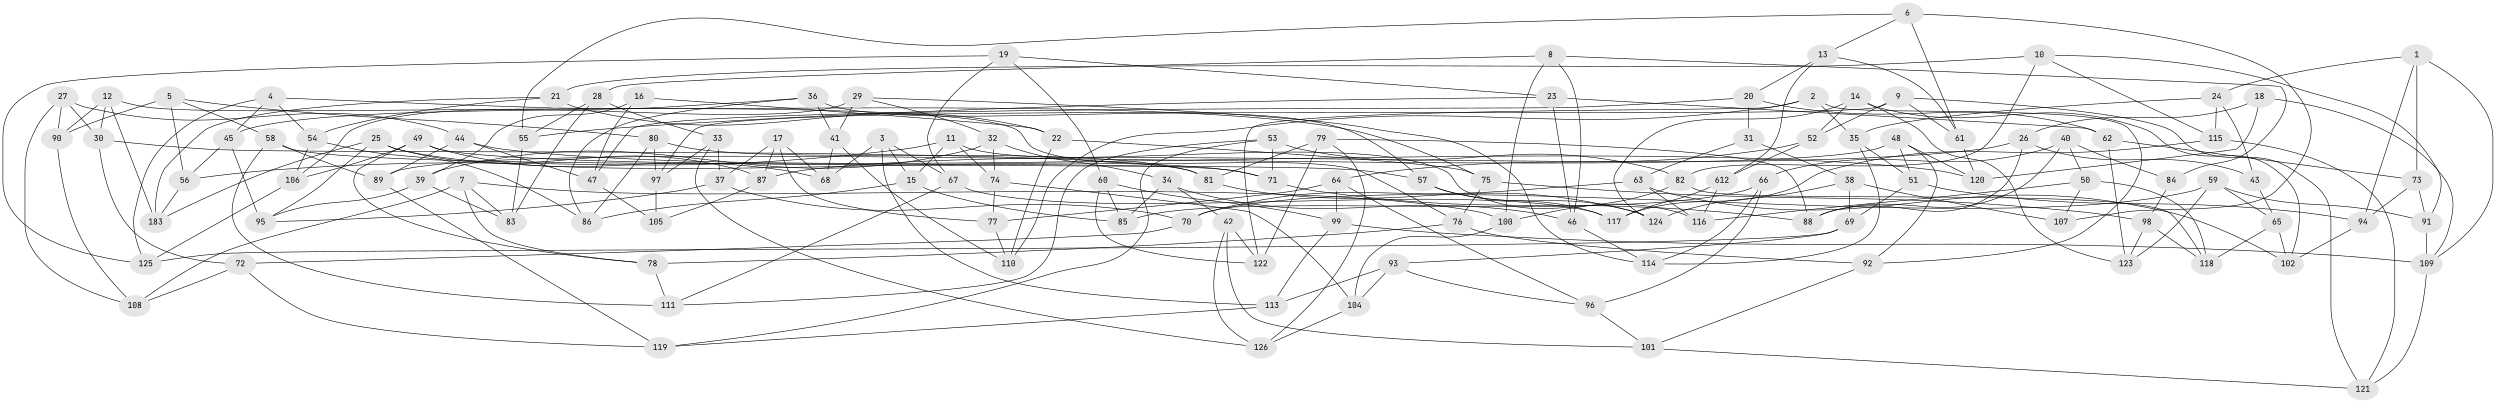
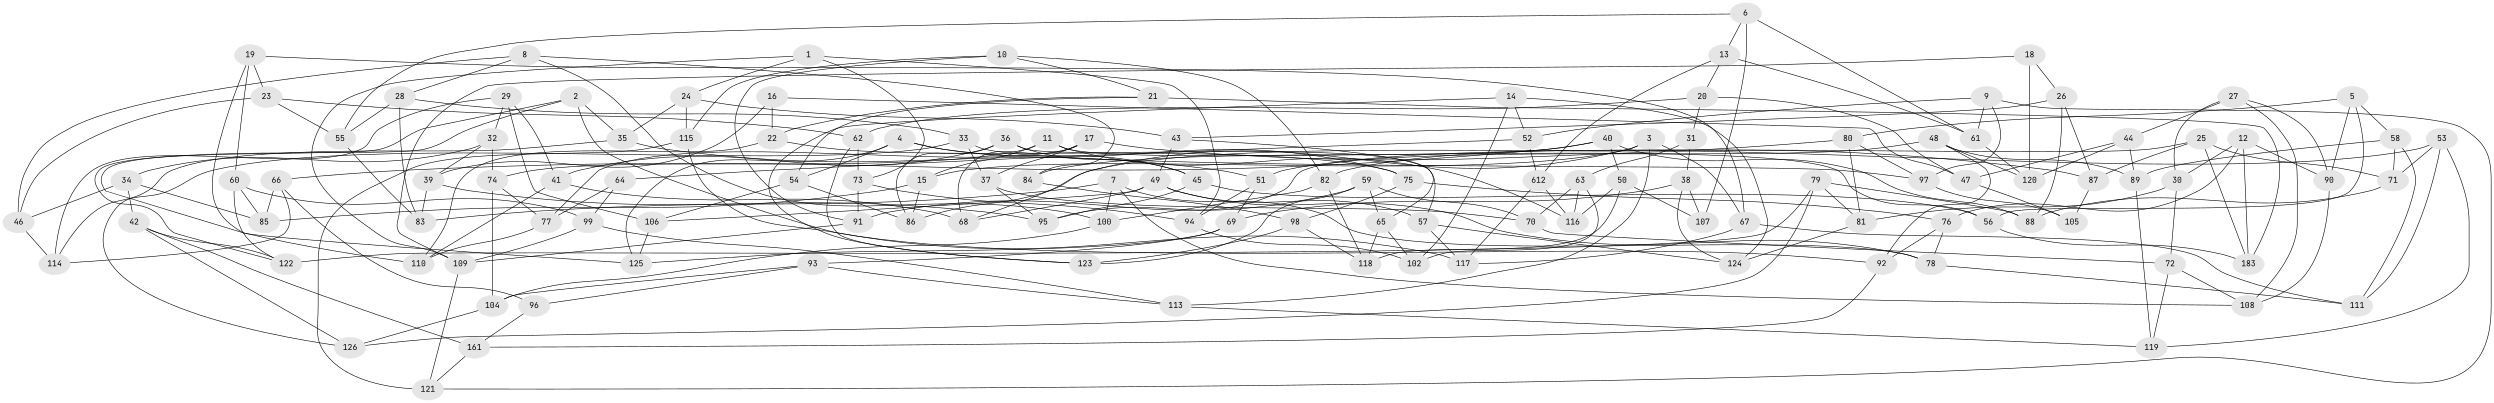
edge "43" -- "49": added
edge "64" -- "96": removed
node "101": label "101" -> "161"
